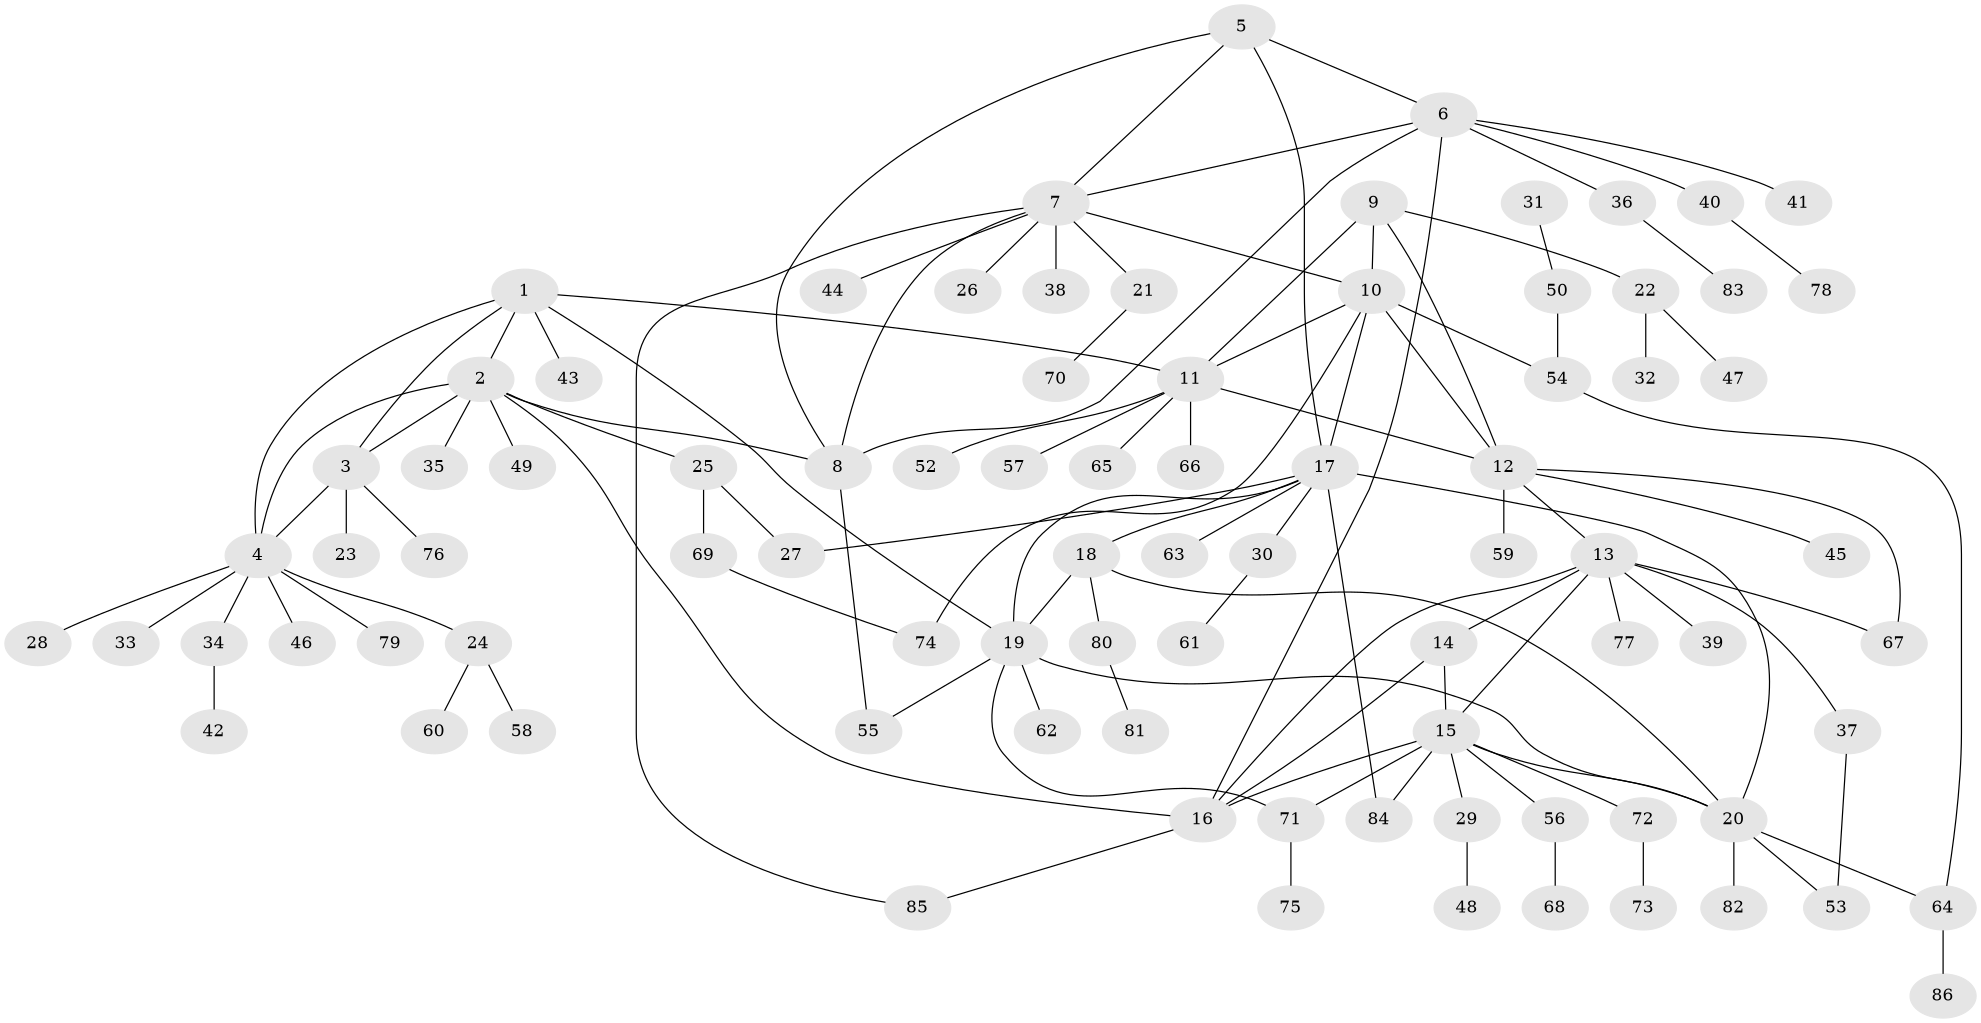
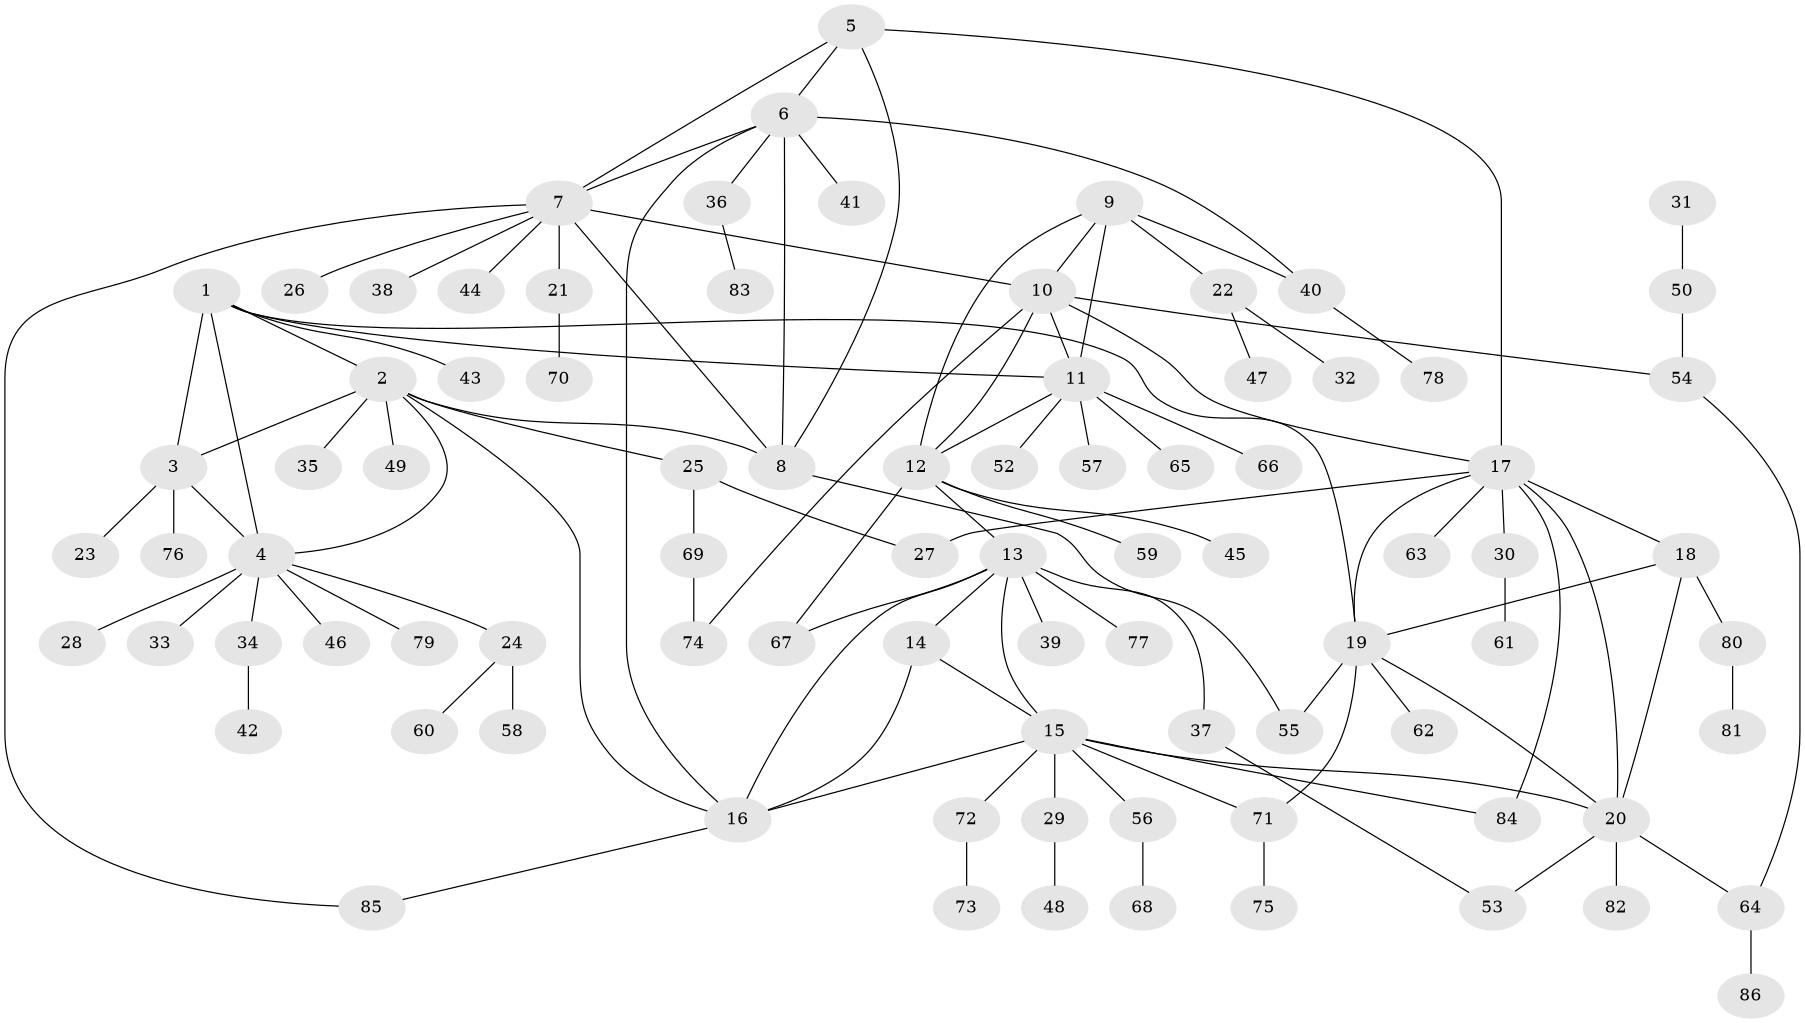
edge "9" -- "40": added
